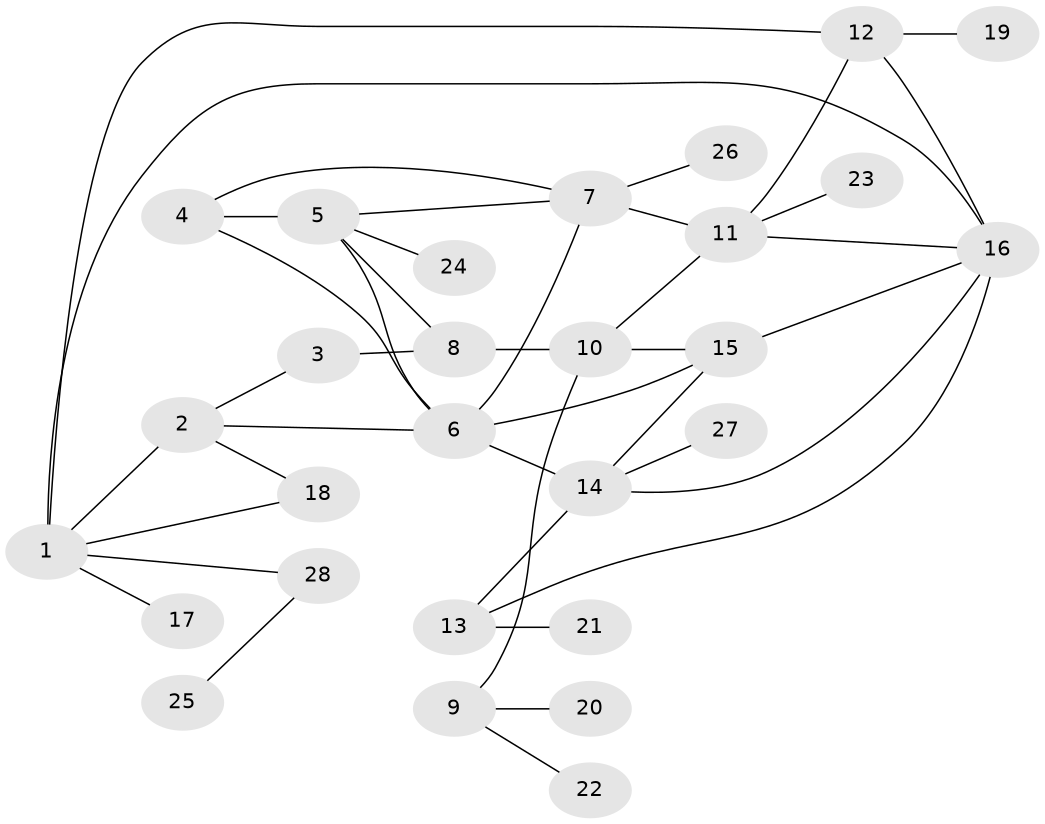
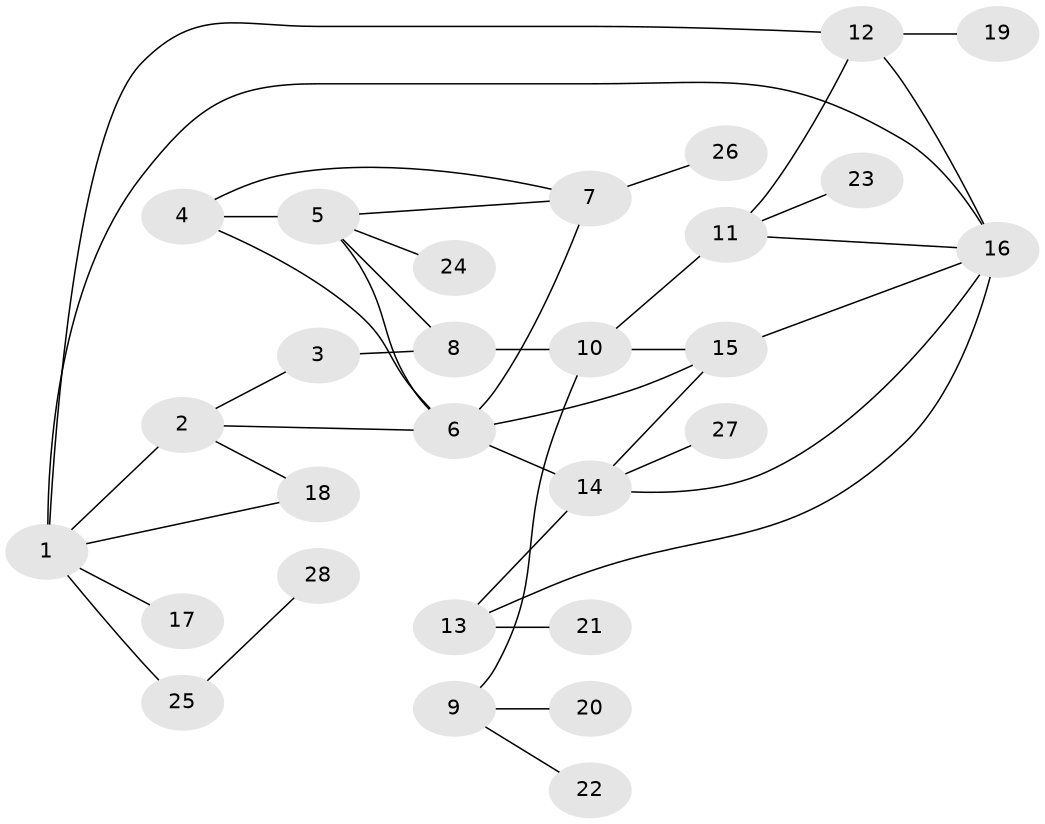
edge "7" -- "11": removed
edge "1" -- "28": now "1" -- "25"
